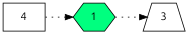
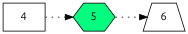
node "1": label "1" -> "5"
node "3": label "3" -> "6"
